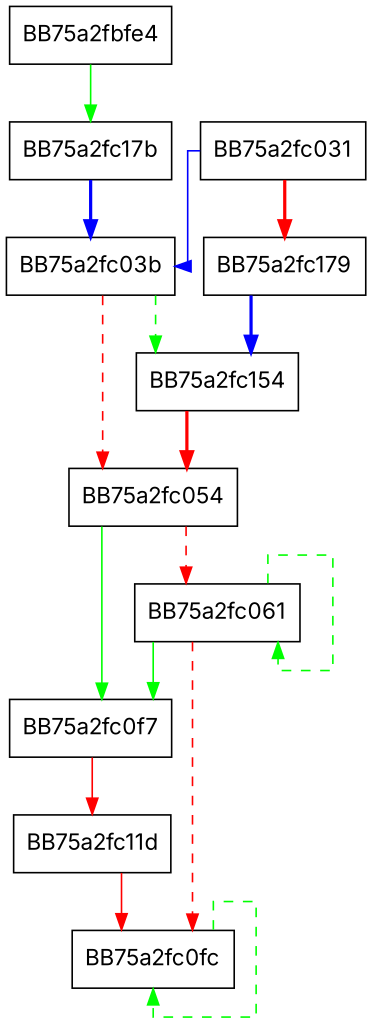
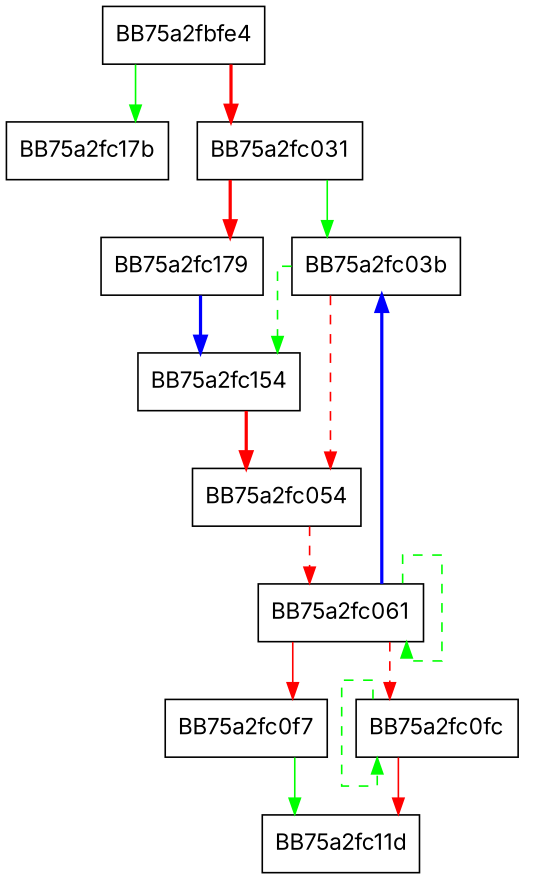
edge "BB75a2fbfe4" -> "BB75a2fc031": added
edge "BB75a2fc17b" -> "BB75a2fc03b": now "BB75a2fc061" -> "BB75a2fc03b"
edge "BB75a2fc031" -> "BB75a2fc03b": color blue -> green
edge "BB75a2fc054" -> "BB75a2fc0f7": removed
edge "BB75a2fc061" -> "BB75a2fc0f7": color green -> red
edge "BB75a2fc0f7" -> "BB75a2fc11d": color red -> green
edge "BB75a2fc11d" -> "BB75a2fc0fc": reversed
